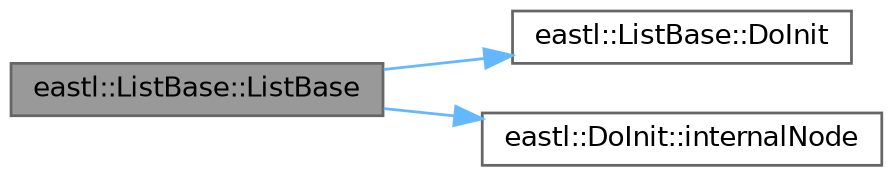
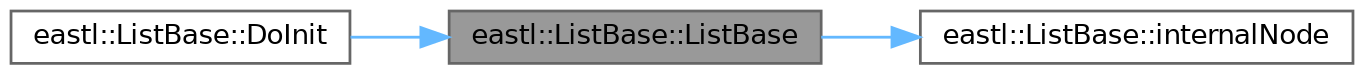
edge "eastl::ListBase::ListBase" -> "eastl::ListBase::DoInit": reversed
node "eastl::DoInit::internalNode": label "eastl::DoInit::internalNode" -> "eastl::ListBase::internalNode"
